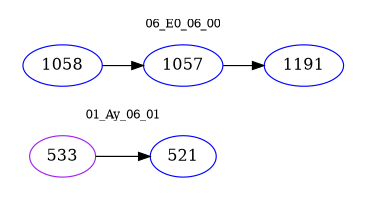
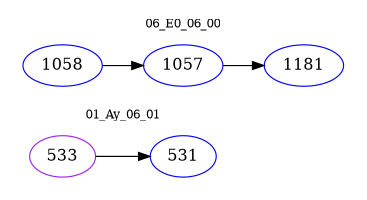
node "1191": label "1191" -> "1181"
node "521": label "521" -> "531"
